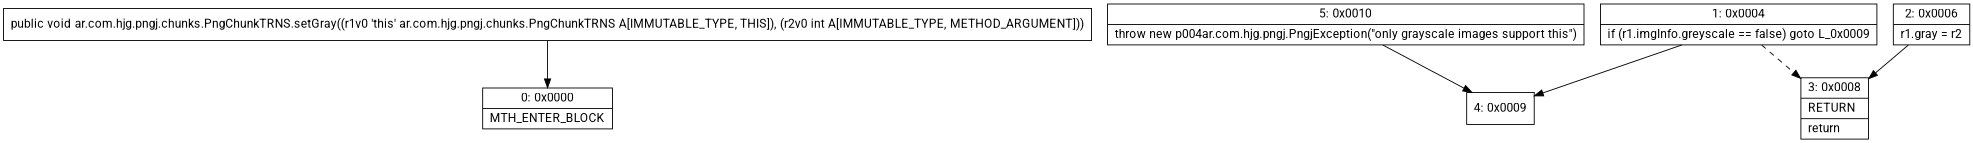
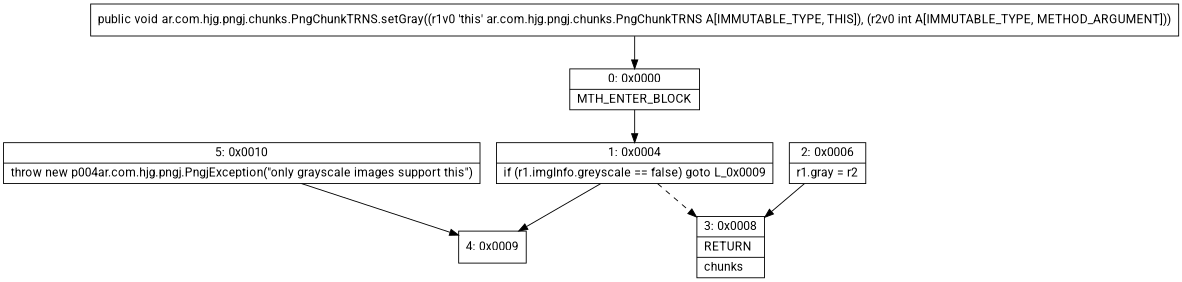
edge "0: 0x0000" -> "1: 0x0004": added
node "3: 0x0008": text "return" -> "chunks"
